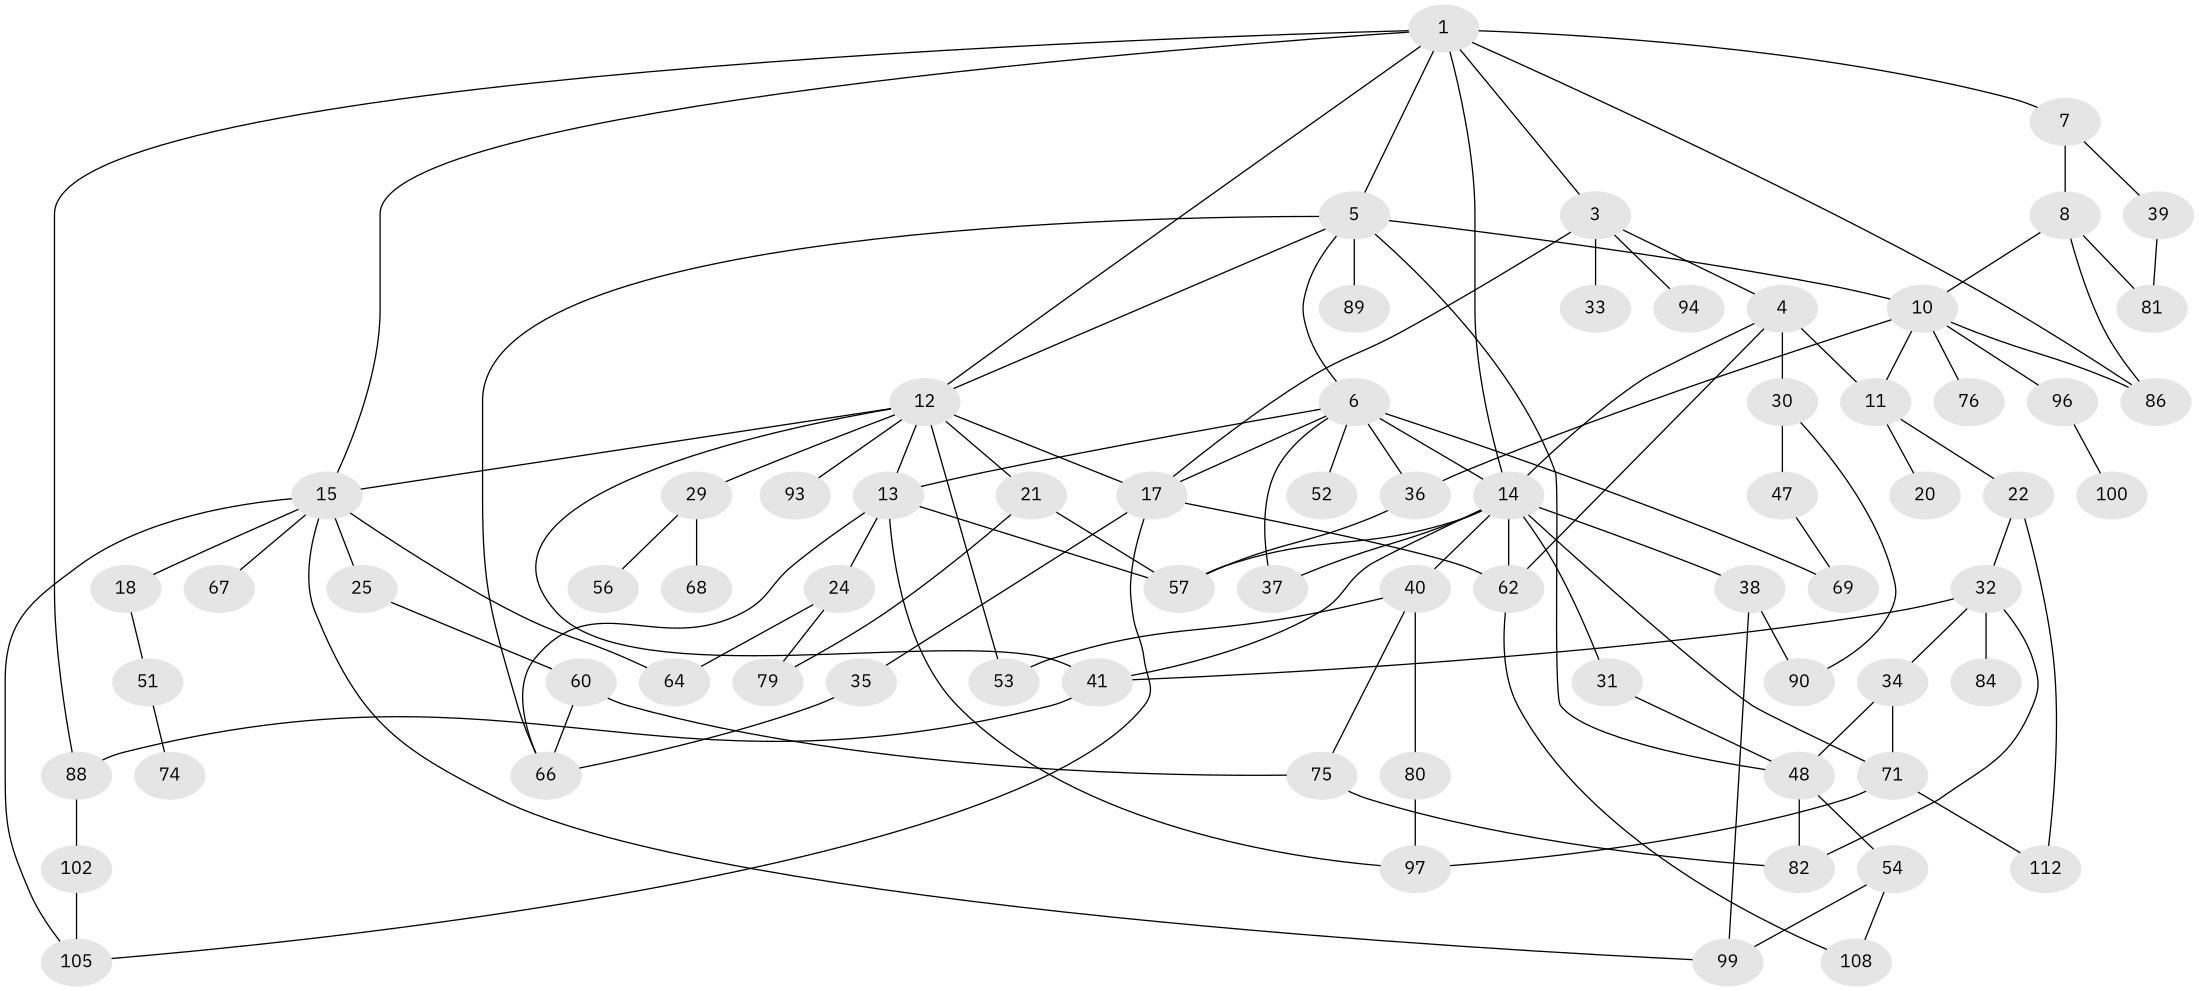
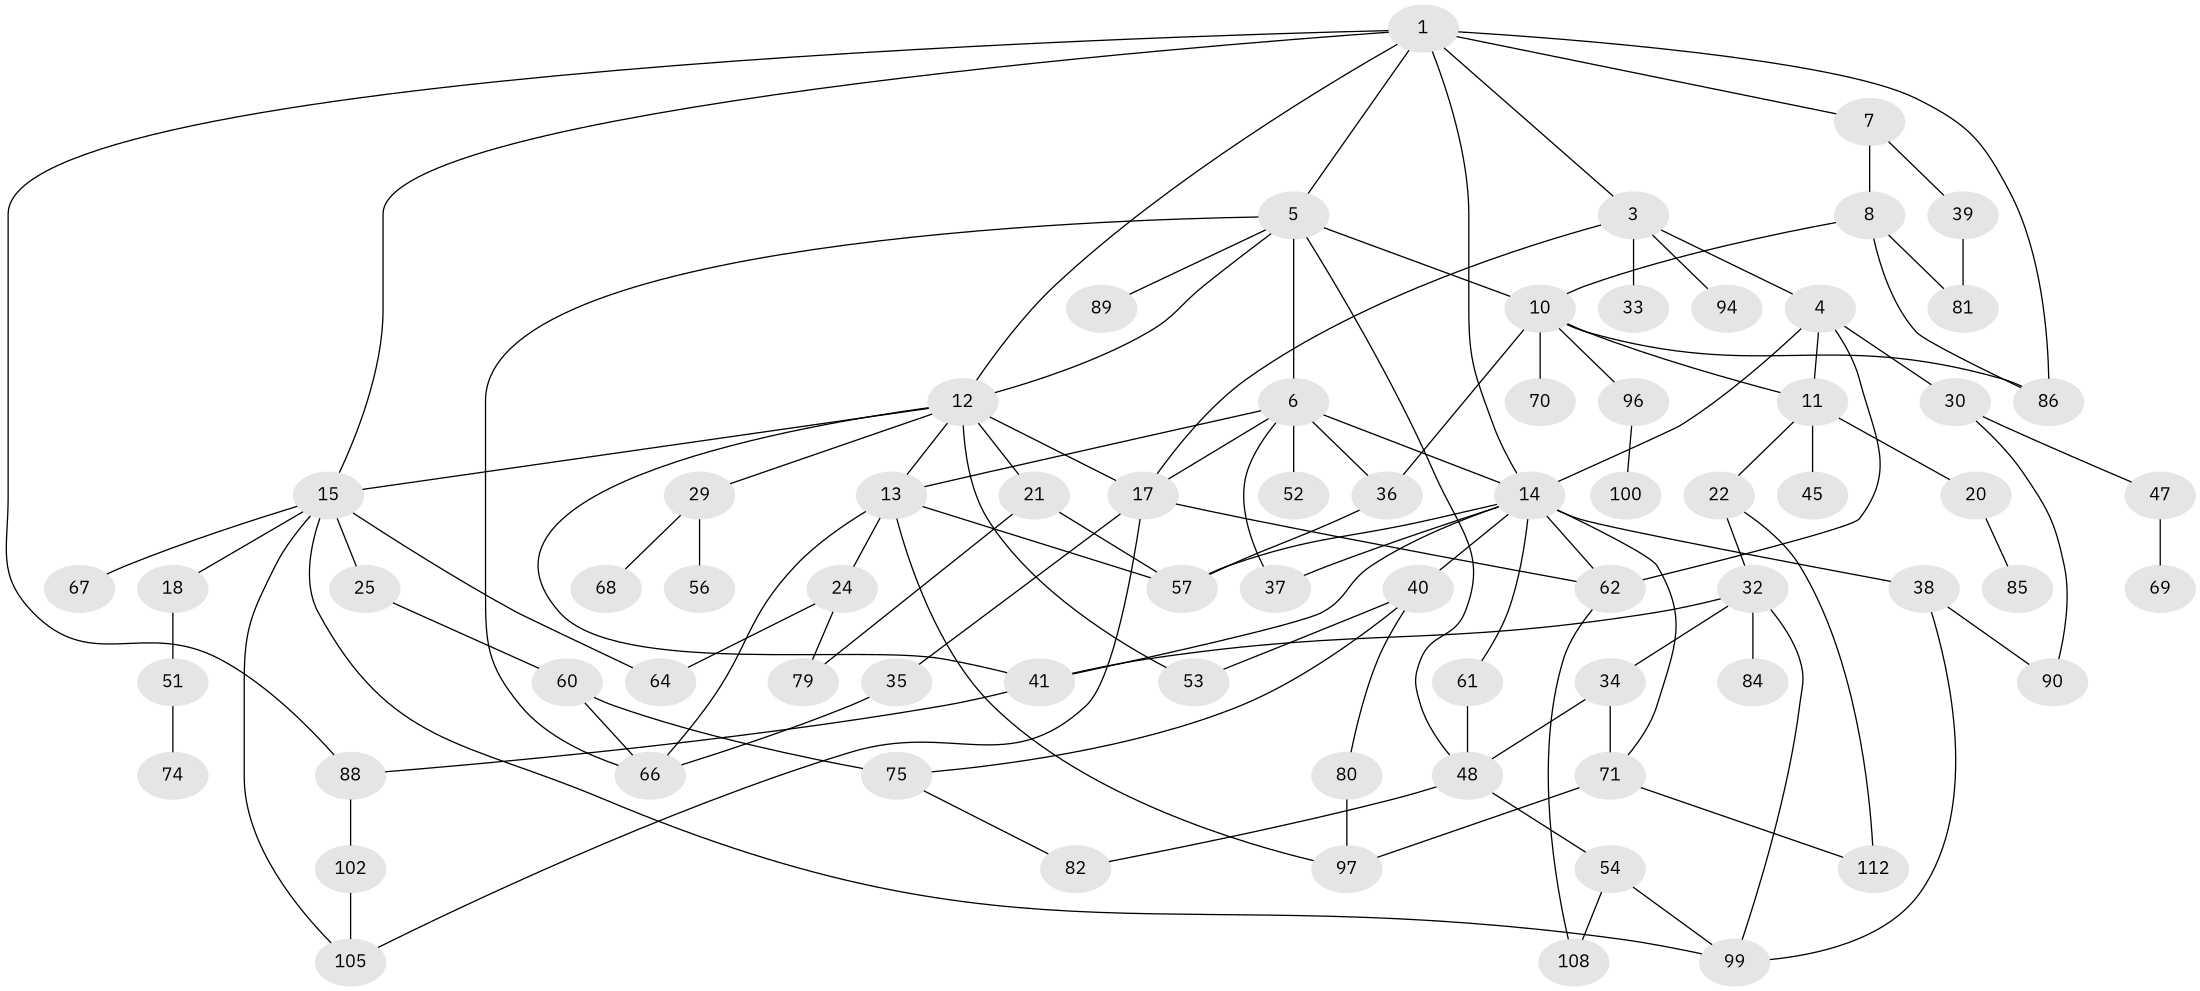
node "76": label "76" -> "70"
edge "6" -- "69": removed
node "93": removed
node "45": added
node "85": added
node "31": label "31" -> "61"
edge "32" -- "82": now "32" -- "99"
